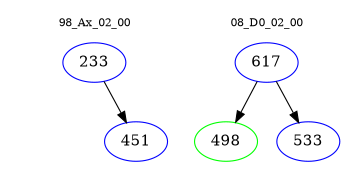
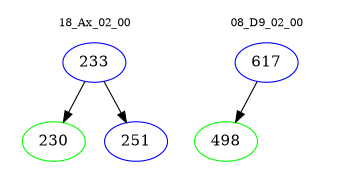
cluster "98_Ax_02_00": label "98_Ax_02_00" -> "18_Ax_02_00"
cluster "08_D0_02_00": label "08_D0_02_00" -> "08_D9_02_00"
node "230": added
node "451": label "451" -> "251"
node "533": removed
